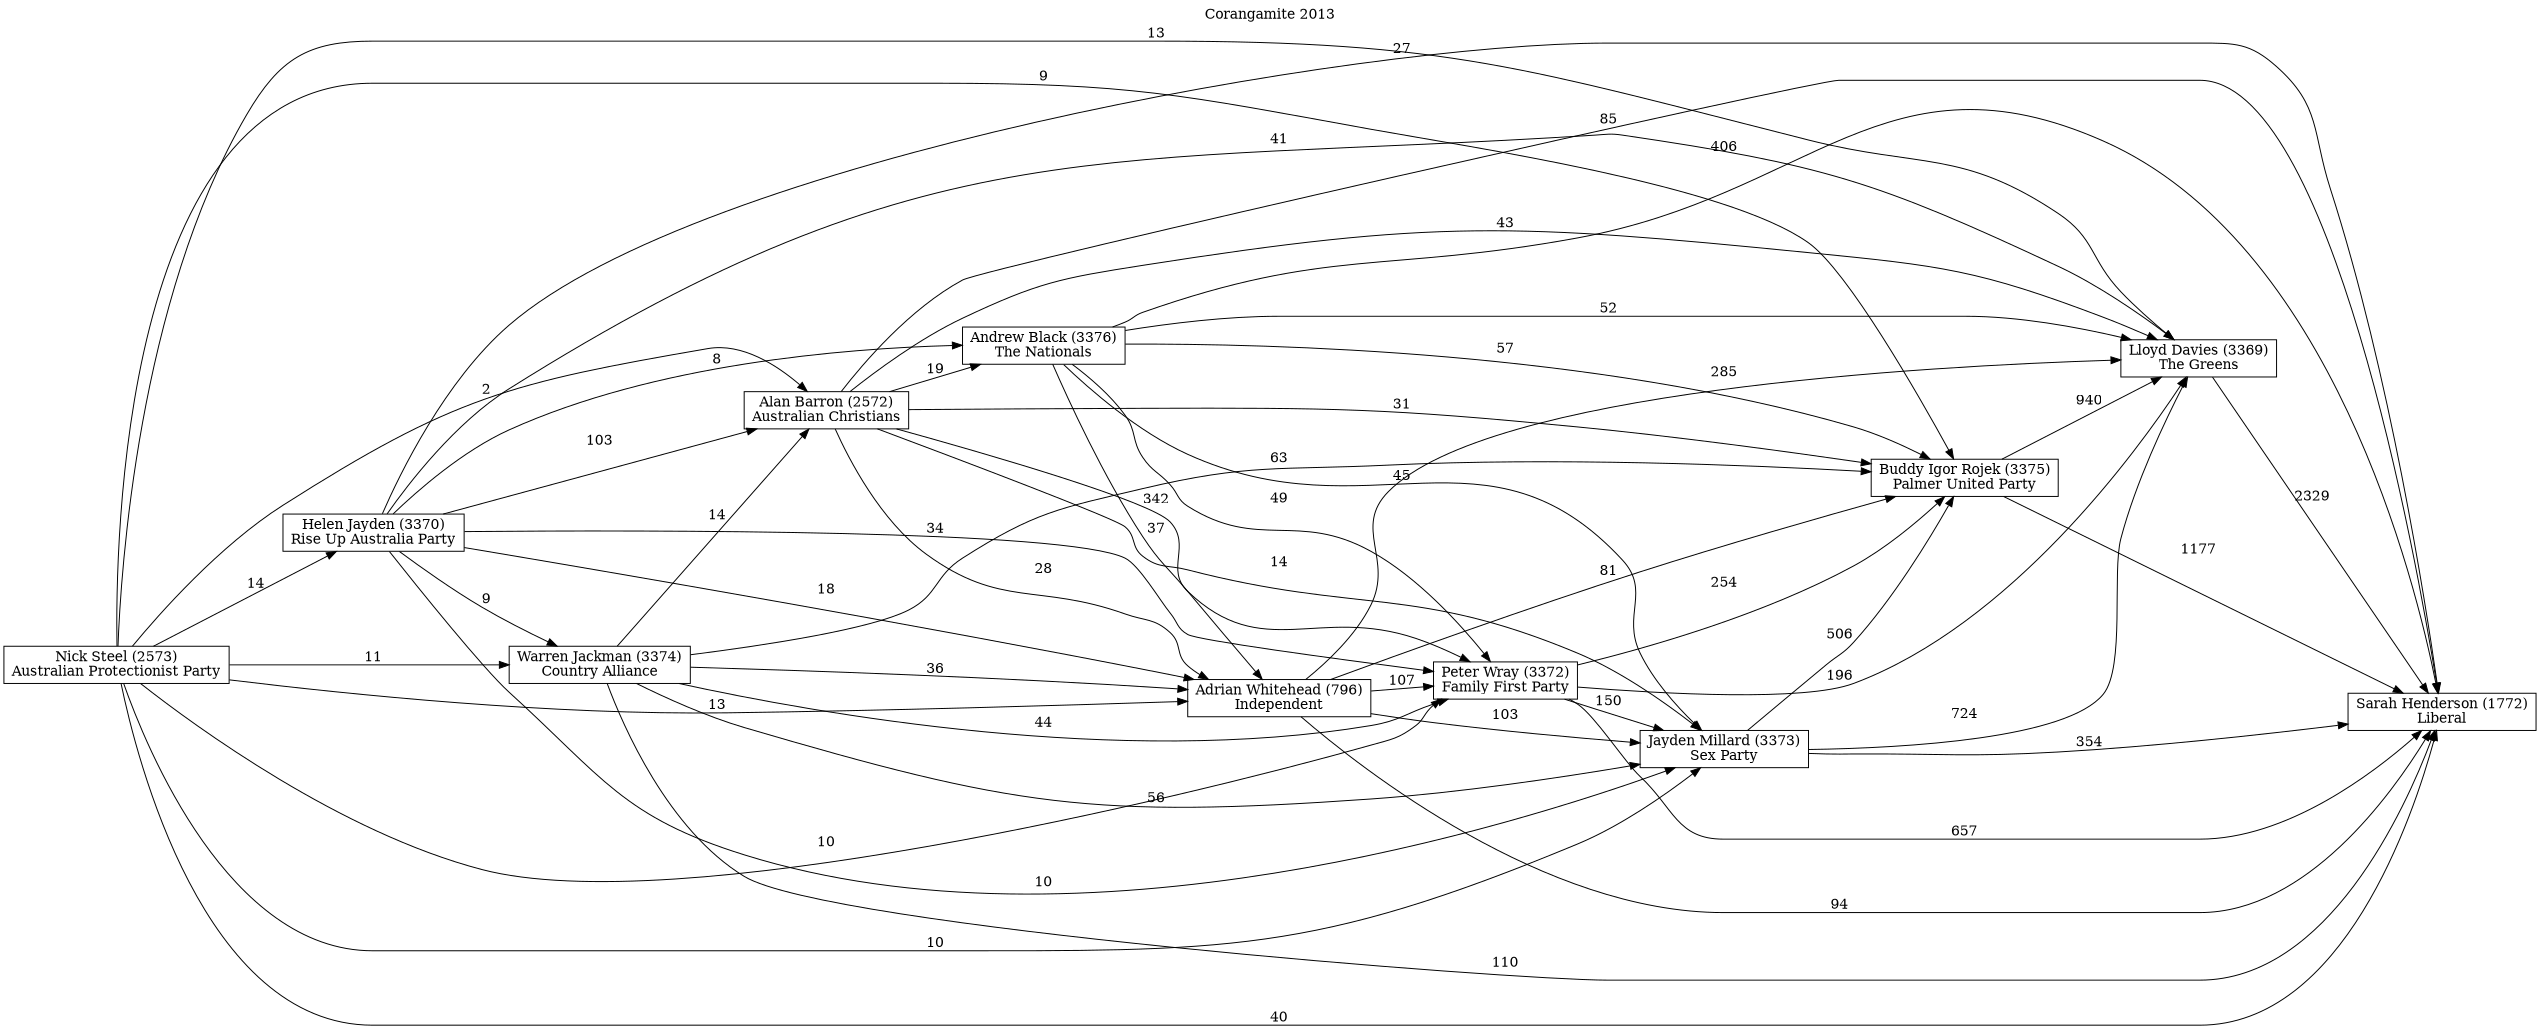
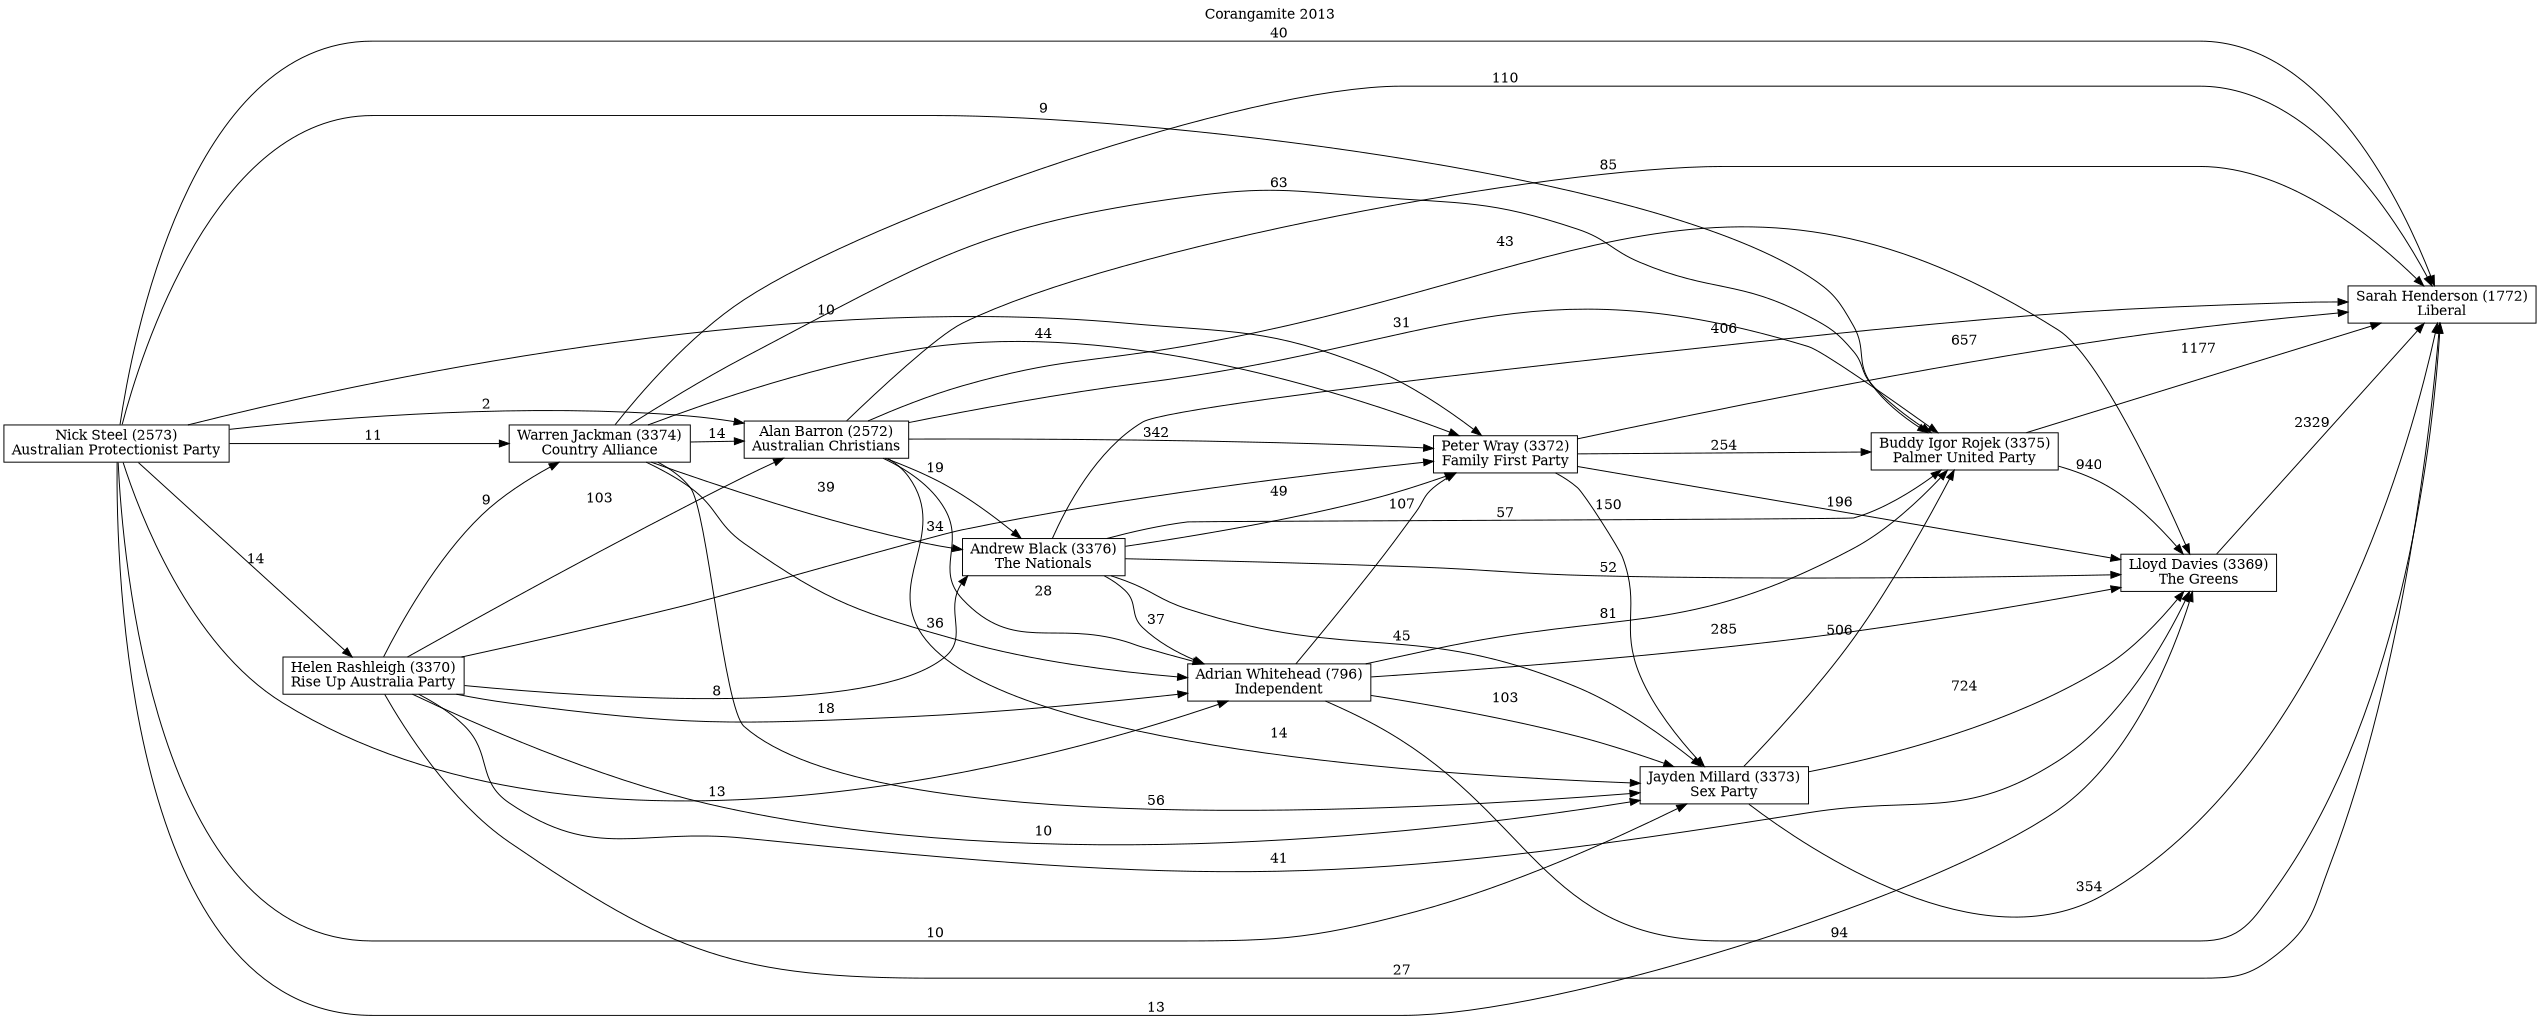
edge "Warren Jackman (3374) Country Alliance" -> "Andrew Black (3376) The Nationals": added, label "39"
node "Helen Jayden (3370) Rise Up Australia Party": label "Helen Jayden (3370) Rise Up Australia Party" -> "Helen Rashleigh (3370) Rise Up Australia Party"
